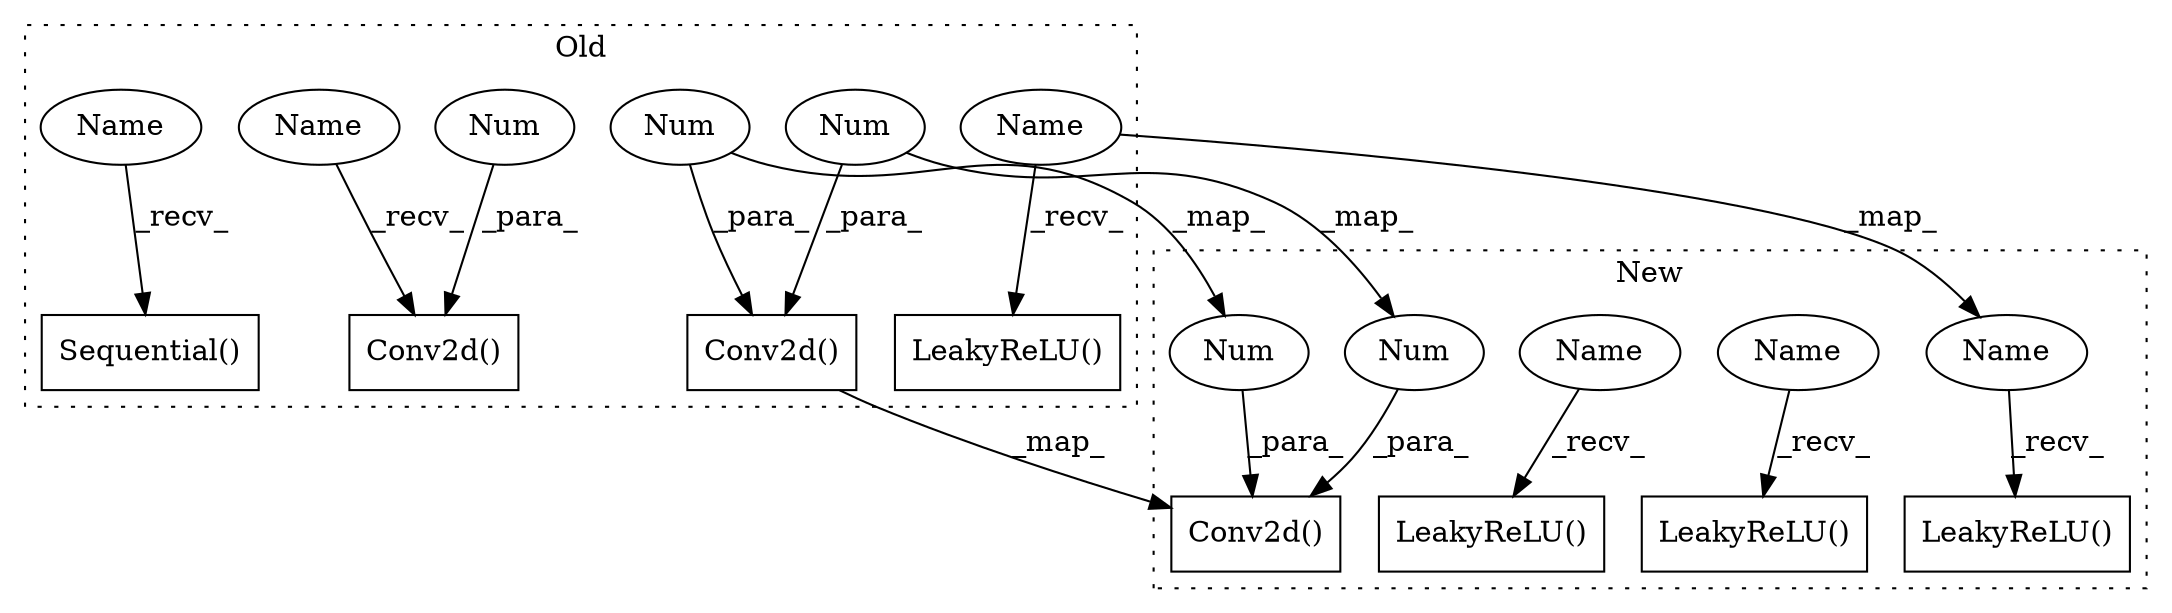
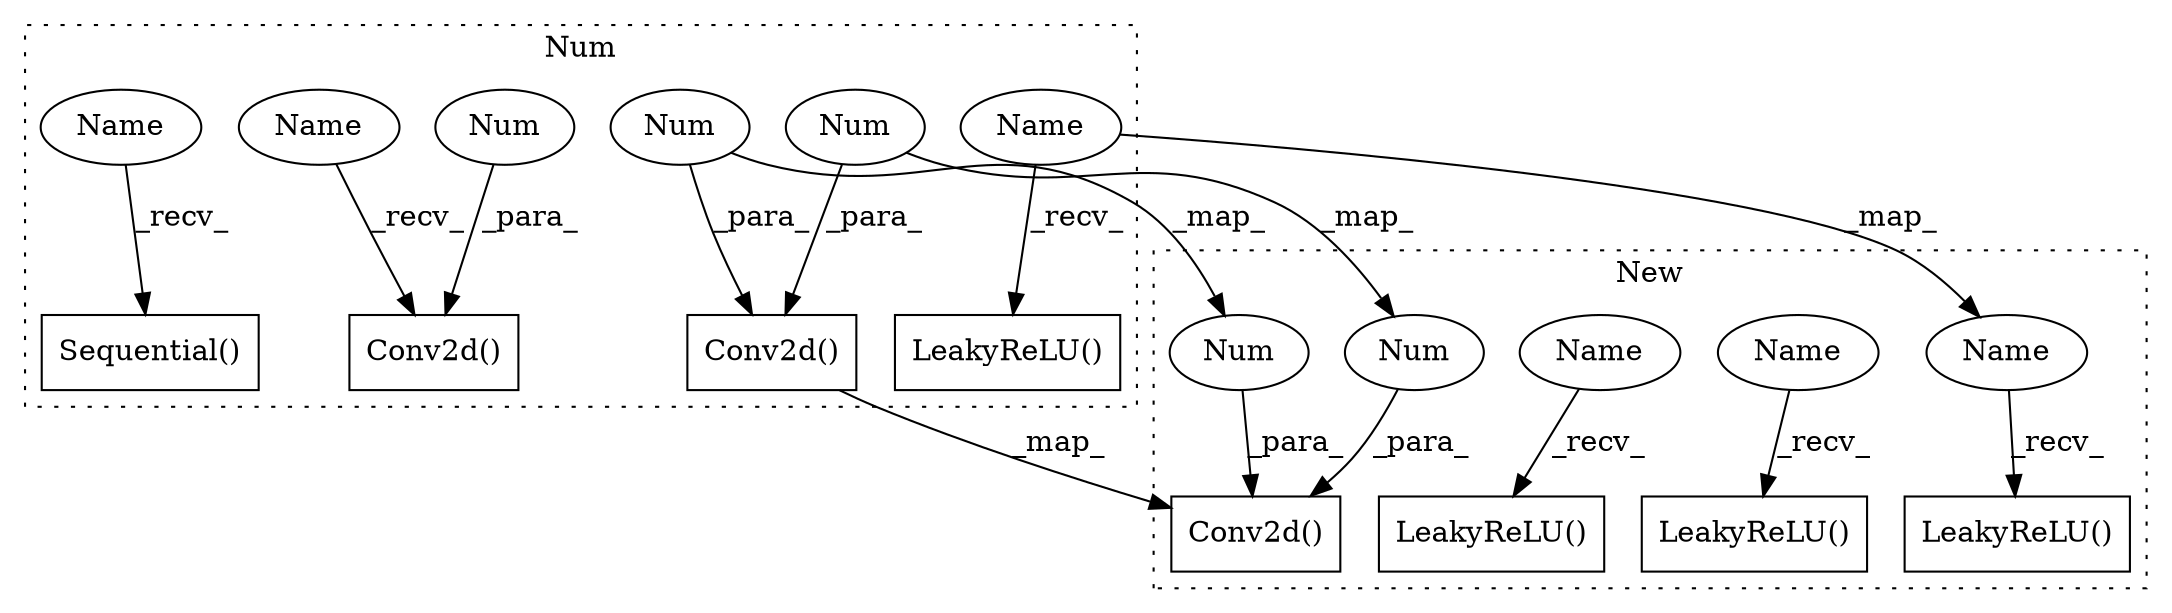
cluster "Old": label "Old" -> "Num"
